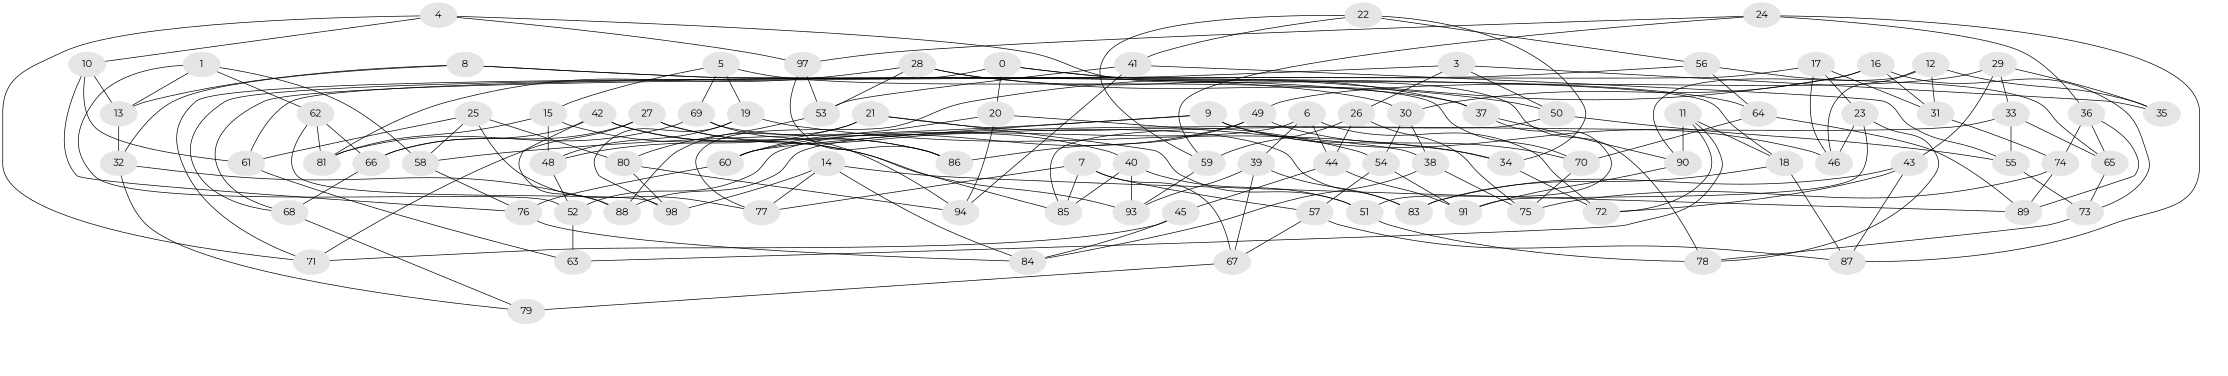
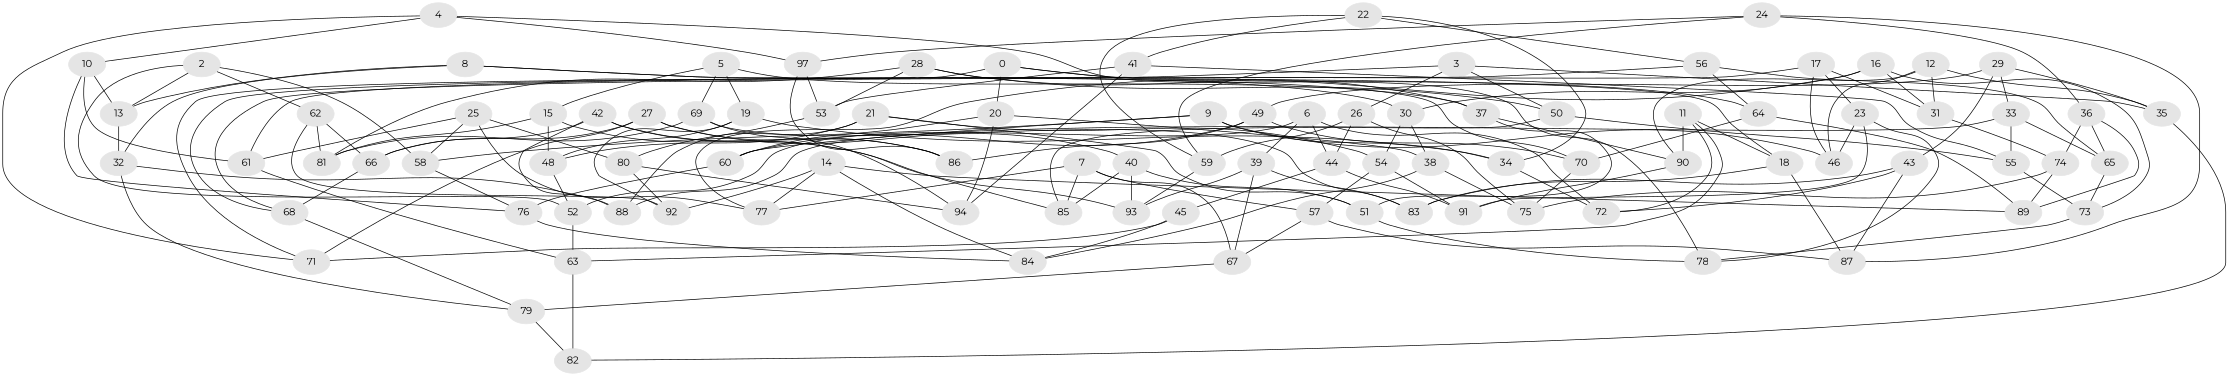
node "1": label "1" -> "2"
node "98": label "98" -> "92"
node "82": added
